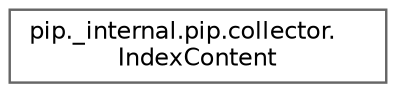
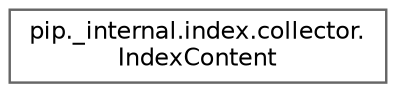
node "pip._internal.pip.collector. IndexContent": label "pip._internal.pip.collector. IndexContent" -> "pip._internal.index.collector. IndexContent"
